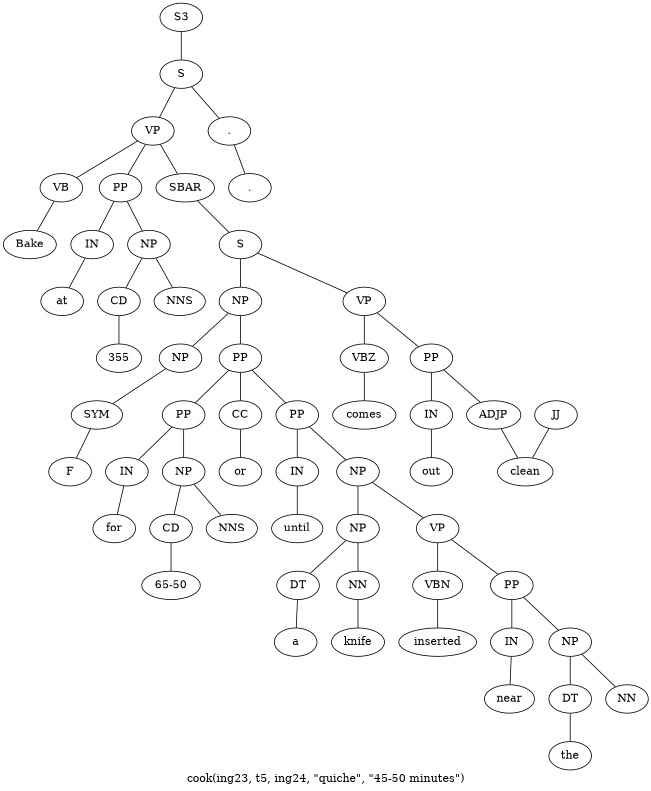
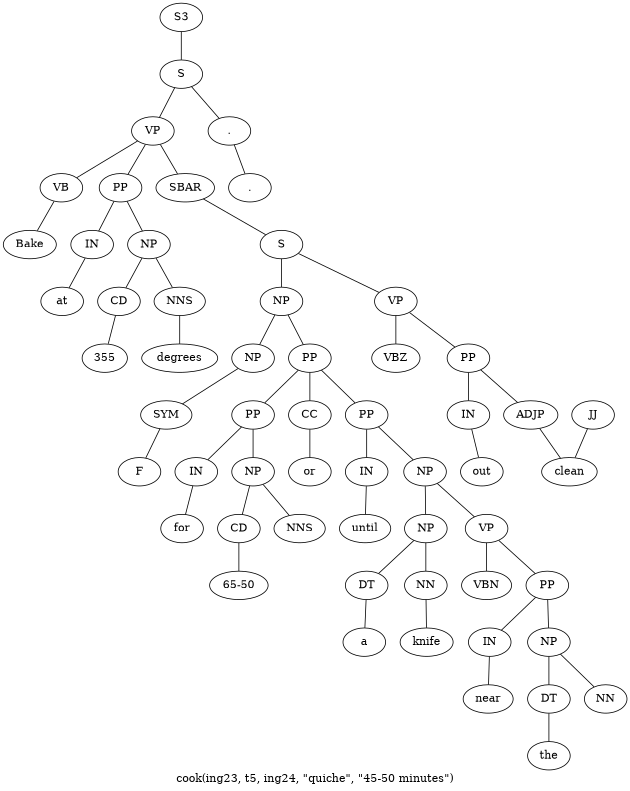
node "degrees": added
node "comes": removed
node "inserted": removed
